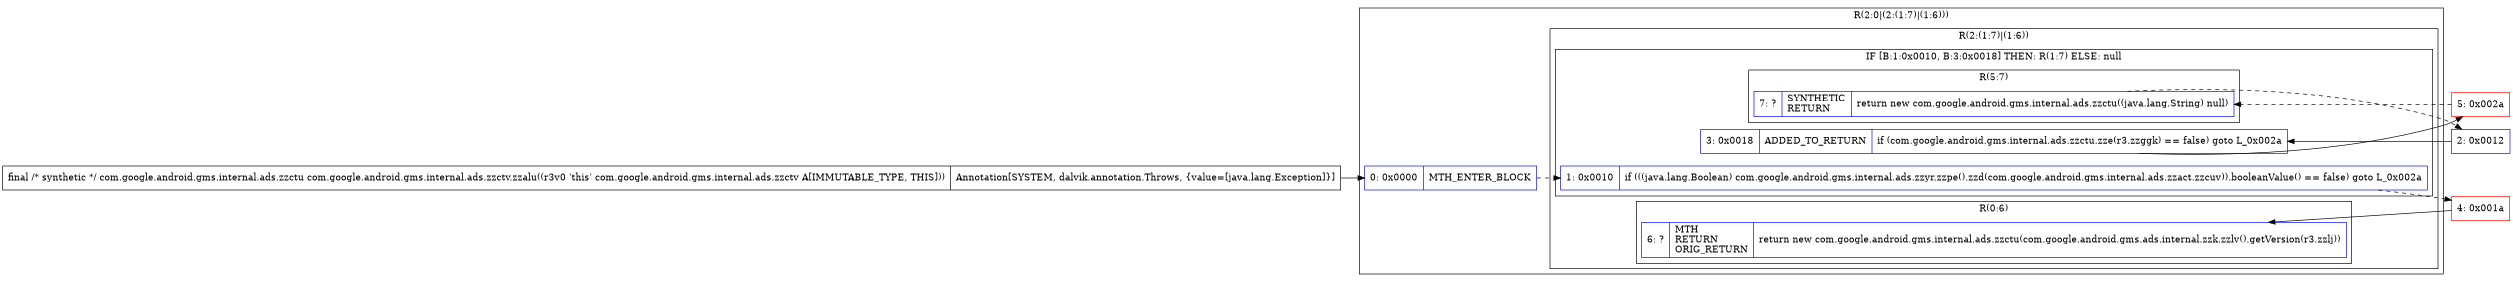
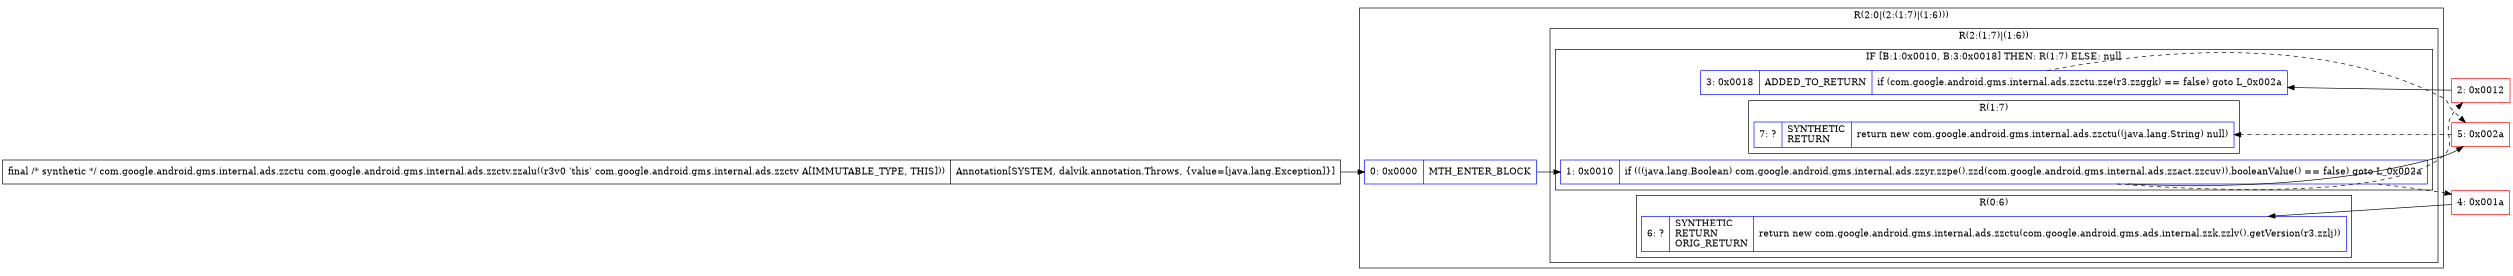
cluster "R(5:7)": label "R(5:7)" -> "R(1:7)"
edge "7: ?" -> "2: 0x0012": now "1: 0x0010" -> "2: 0x0012"
node "2: 0x0012": color blue -> red
edge "3: 0x0018" -> "5: 0x002a": style solid -> dashed
edge "0: 0x0000" -> "1: 0x0010": style dashed -> solid
edge "1: 0x0010" -> "5: 0x002a": added
node "6: ?": text "MTH" -> "SYNTHETIC"
